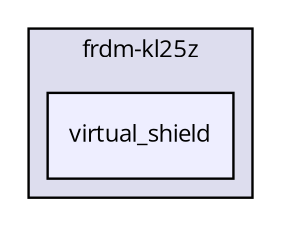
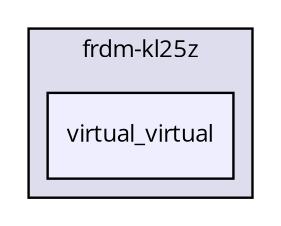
node "virtual_shield": label "virtual_shield" -> "virtual_virtual"
